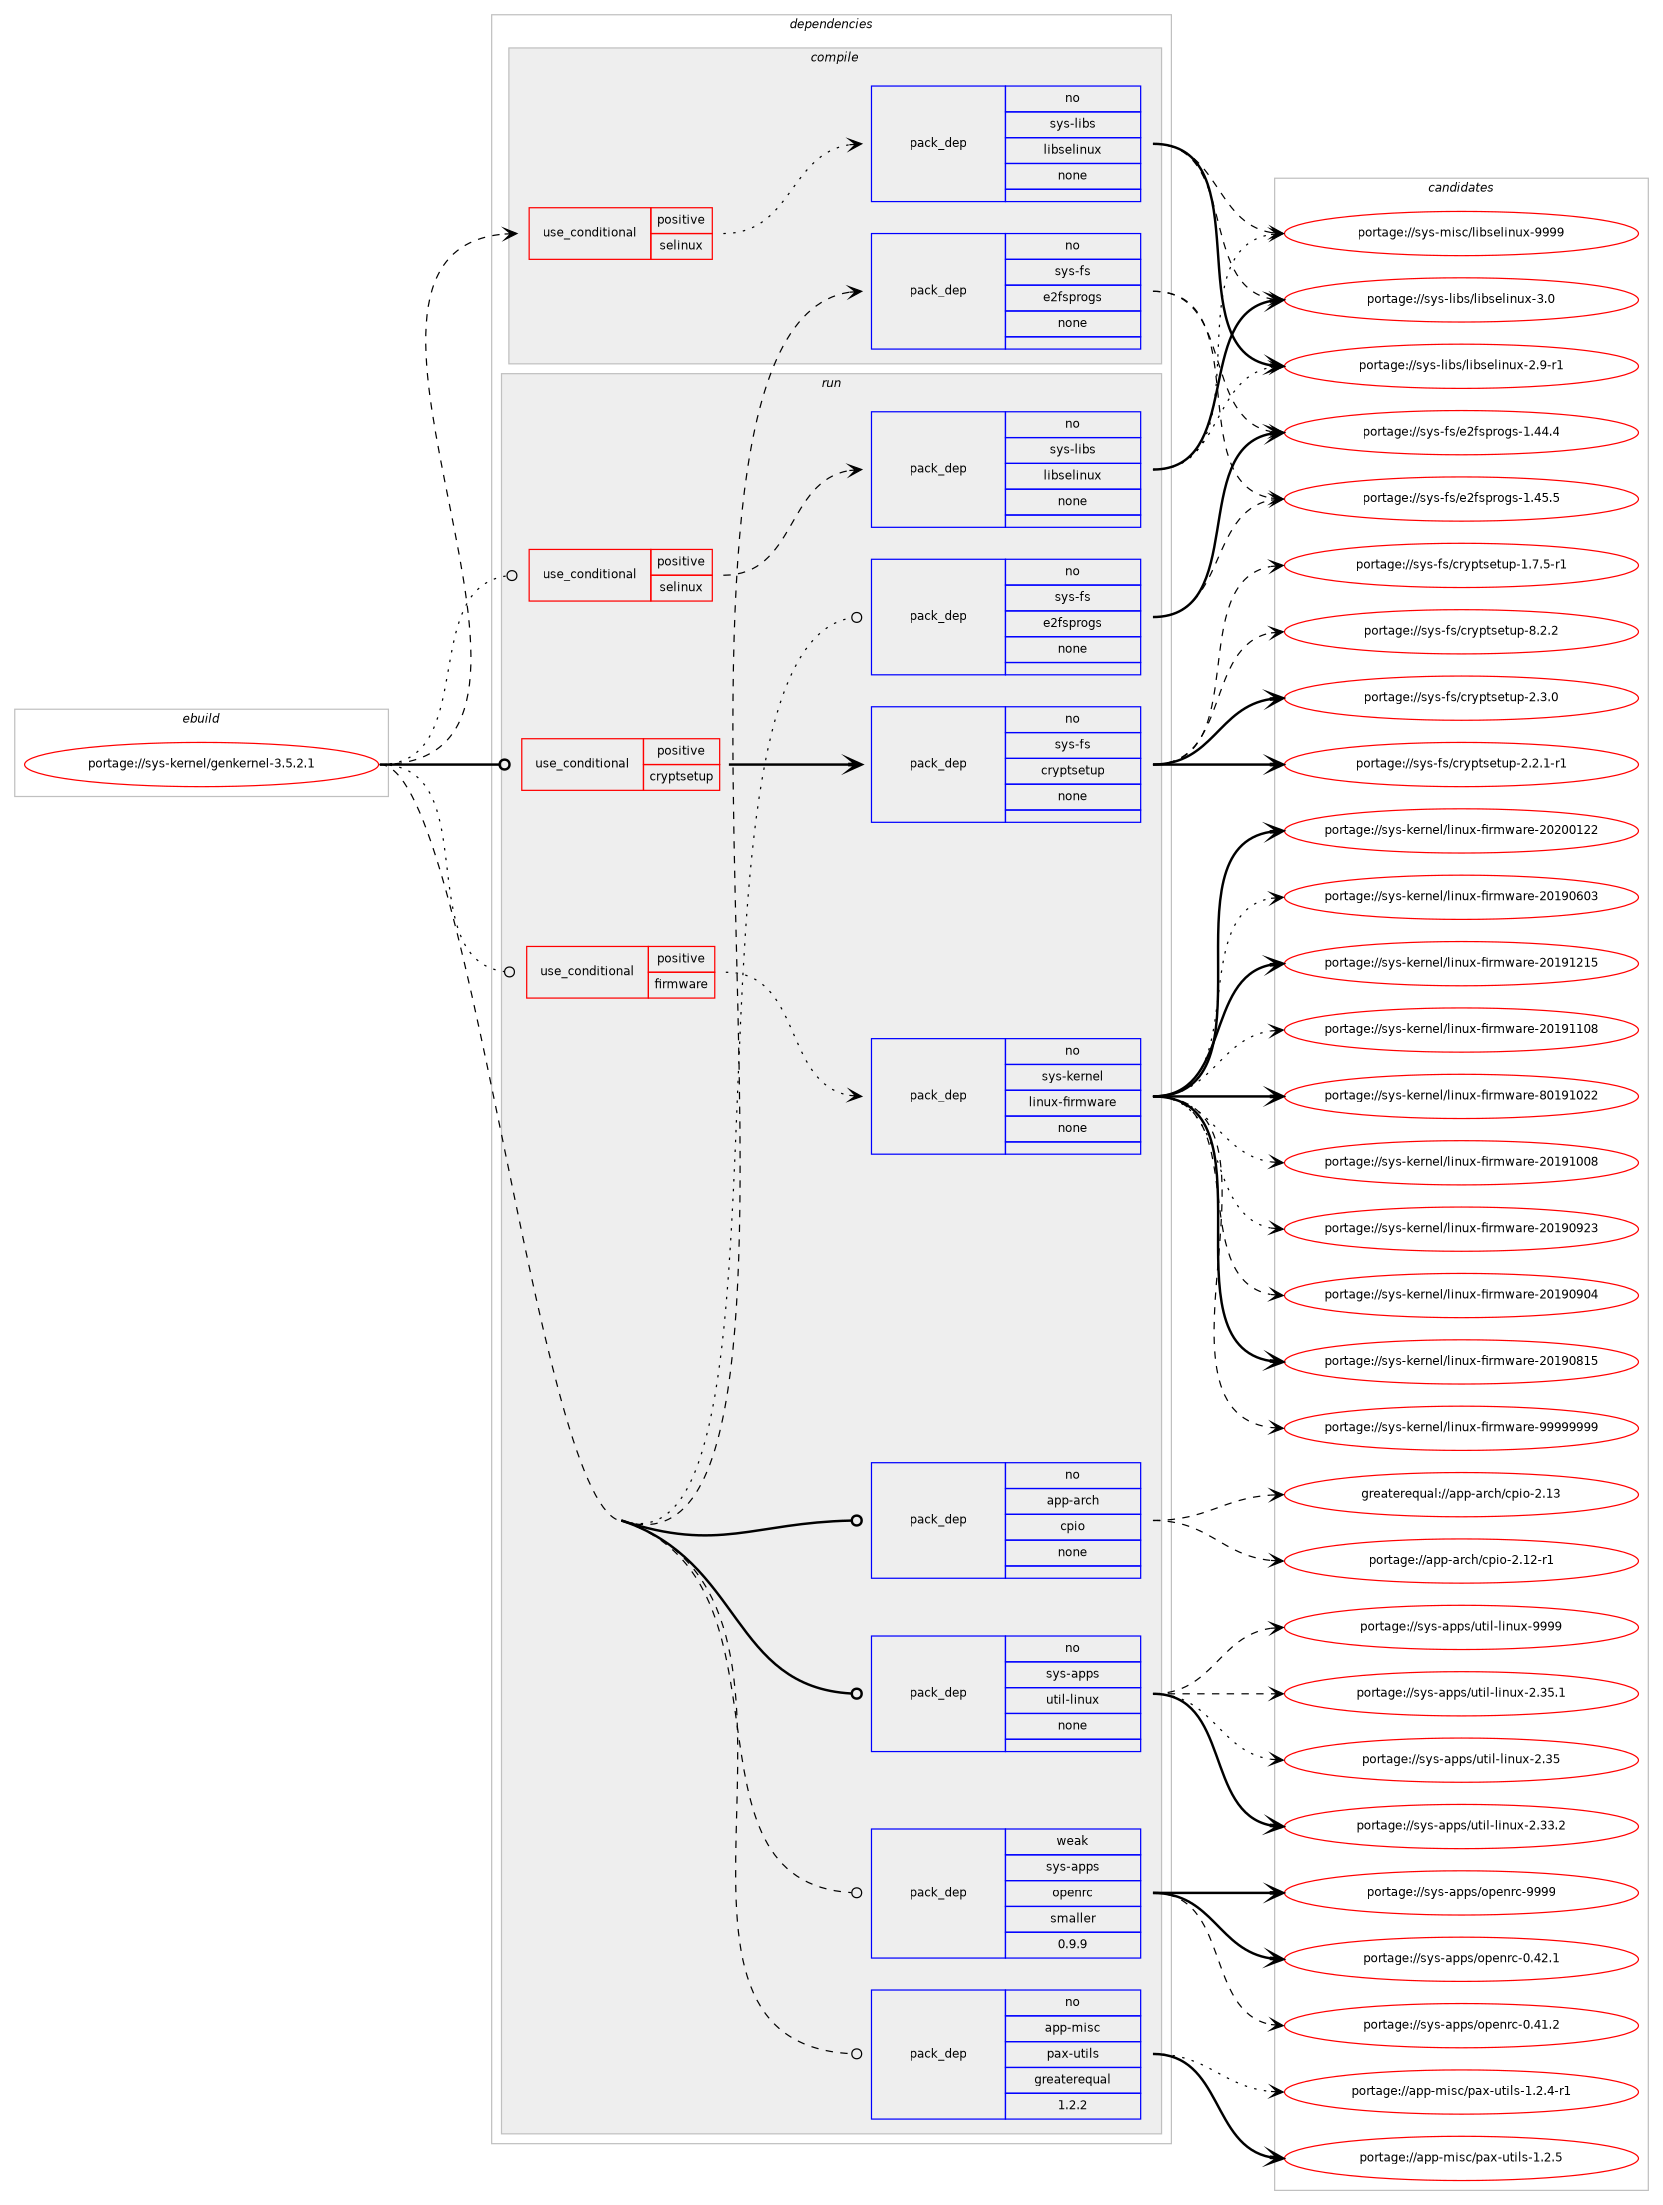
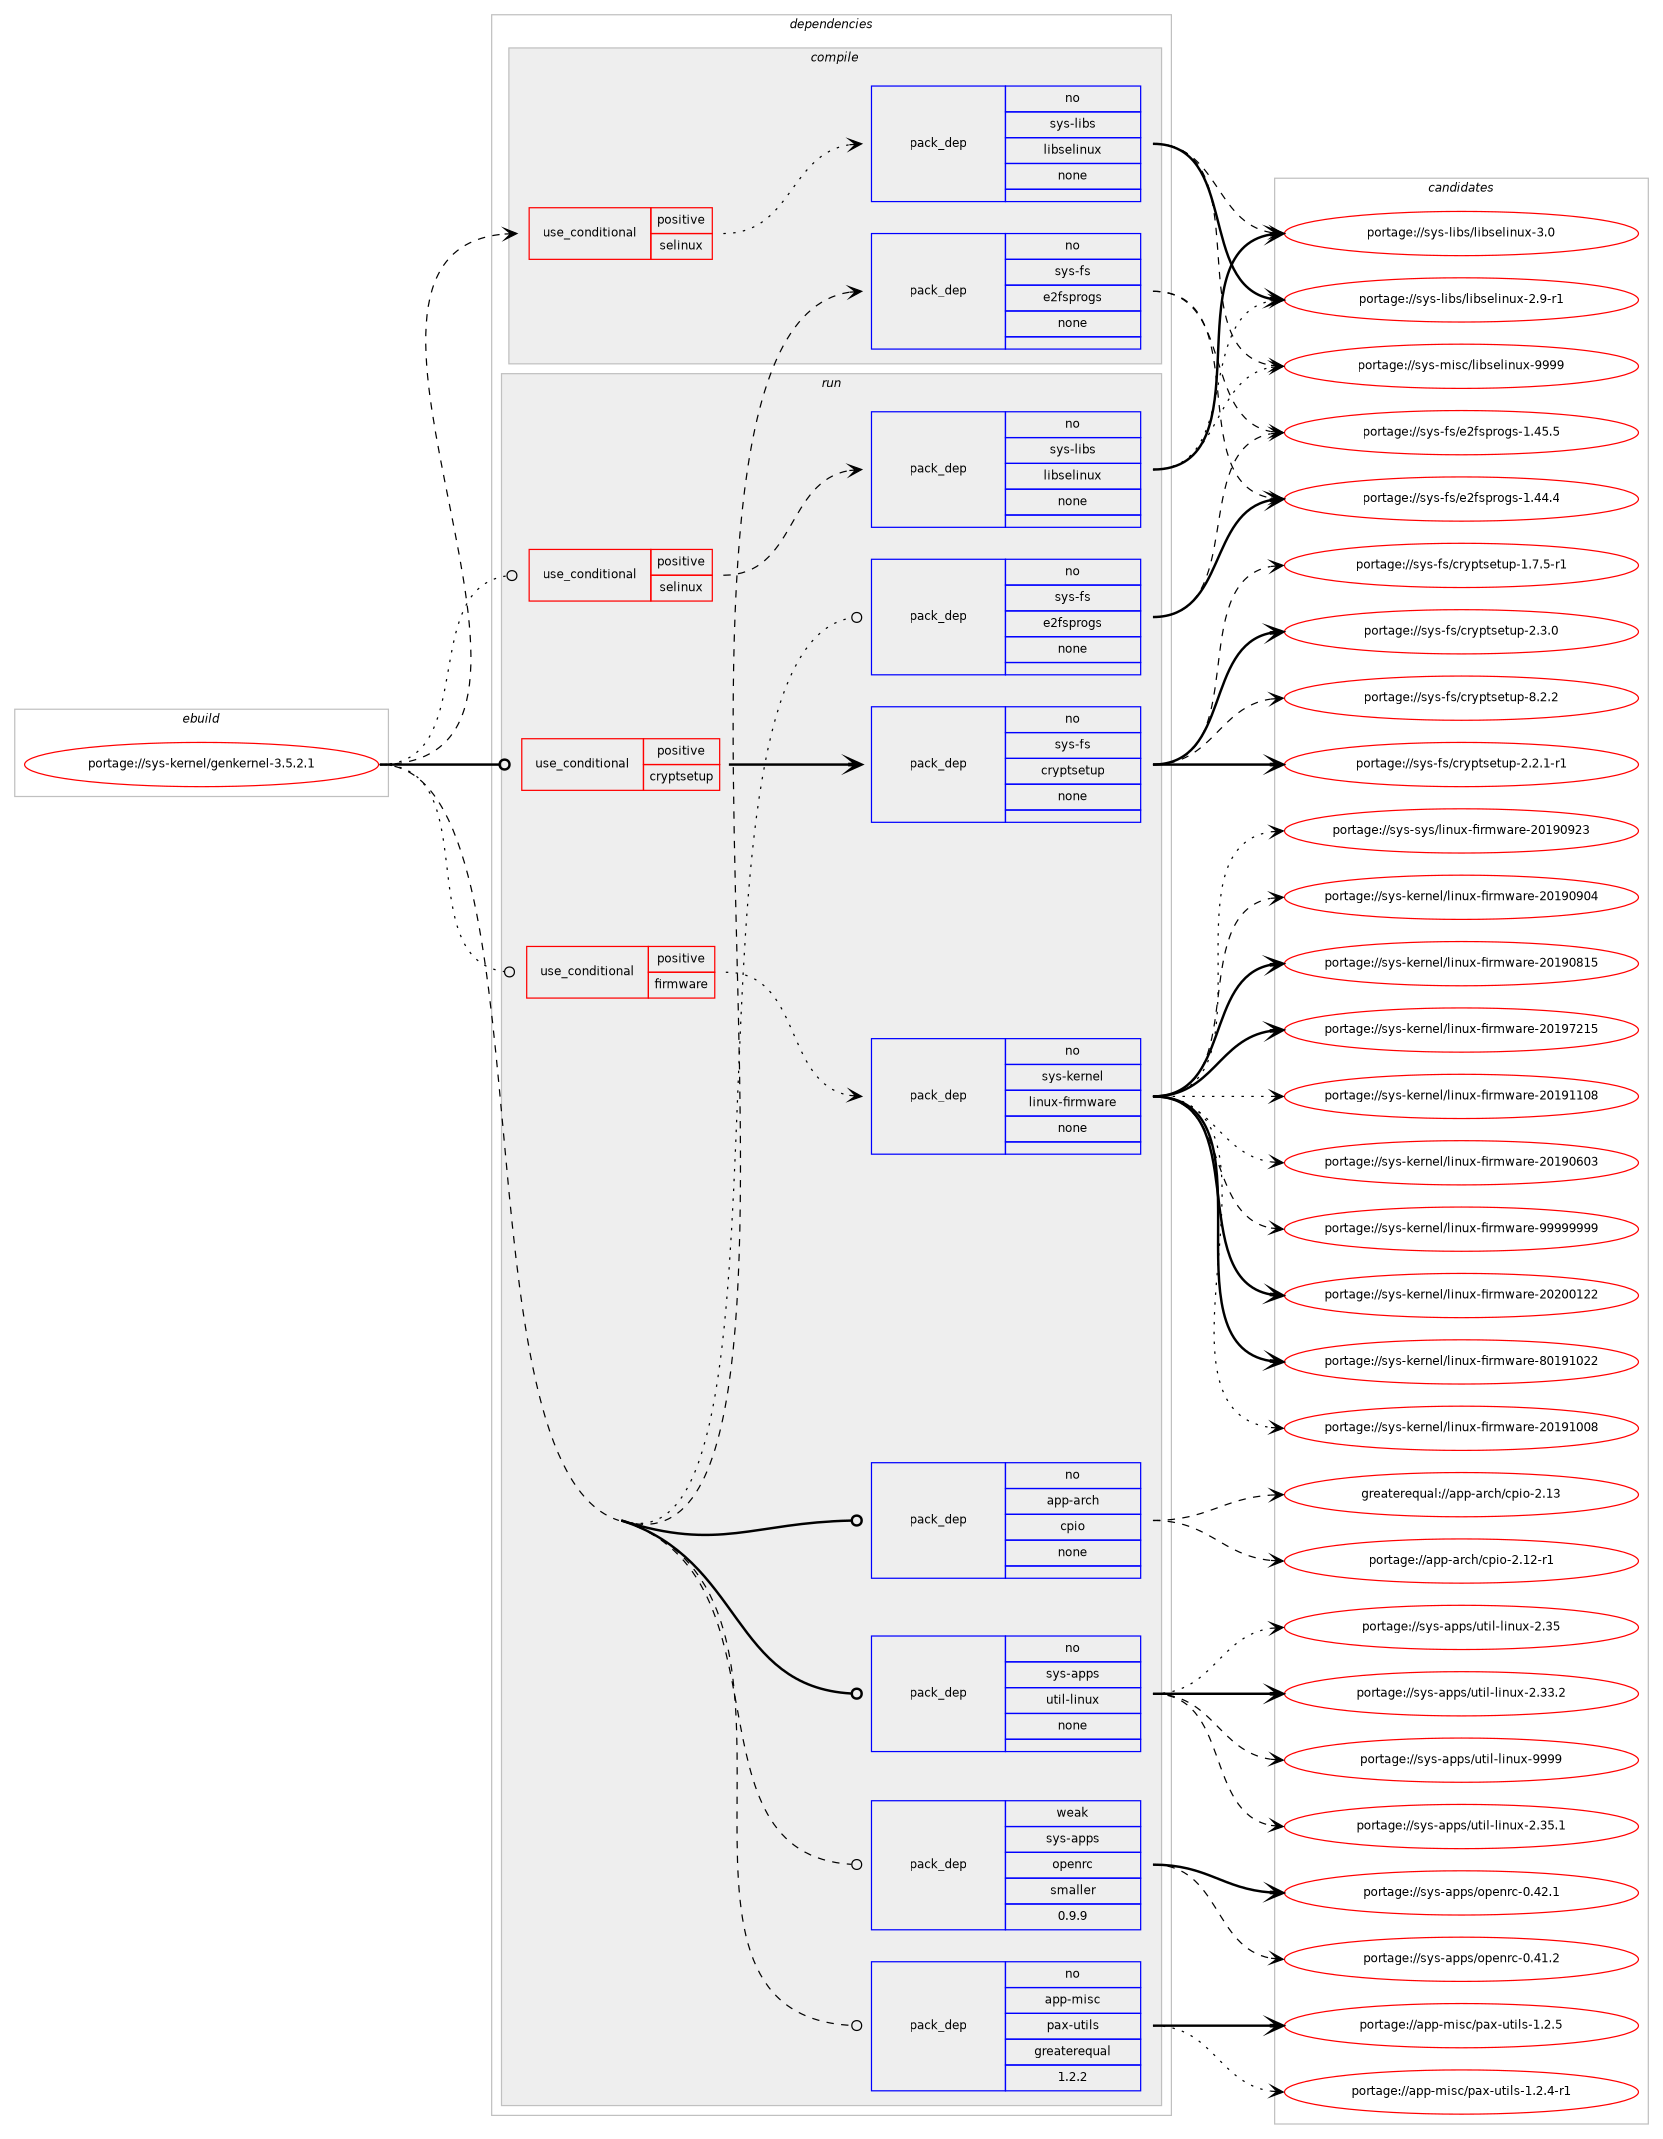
node "portage://sys-kernel/linux-firmware-20191215": label "portage://sys-kernel/linux-firmware-20191215" -> "portage://sys-kernel/linux-firmware-20197215"
node "portage://sys-kernel/linux-firmware-20190923": label "portage://sys-kernel/linux-firmware-20190923" -> "portage://sys-sys/linux-firmware-20190923"
node "portage://sys-apps/openrc-9999": removed
